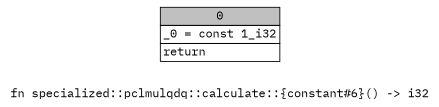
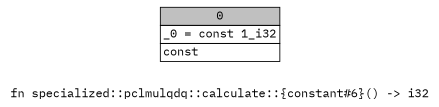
node "0": text "return" -> "const"
